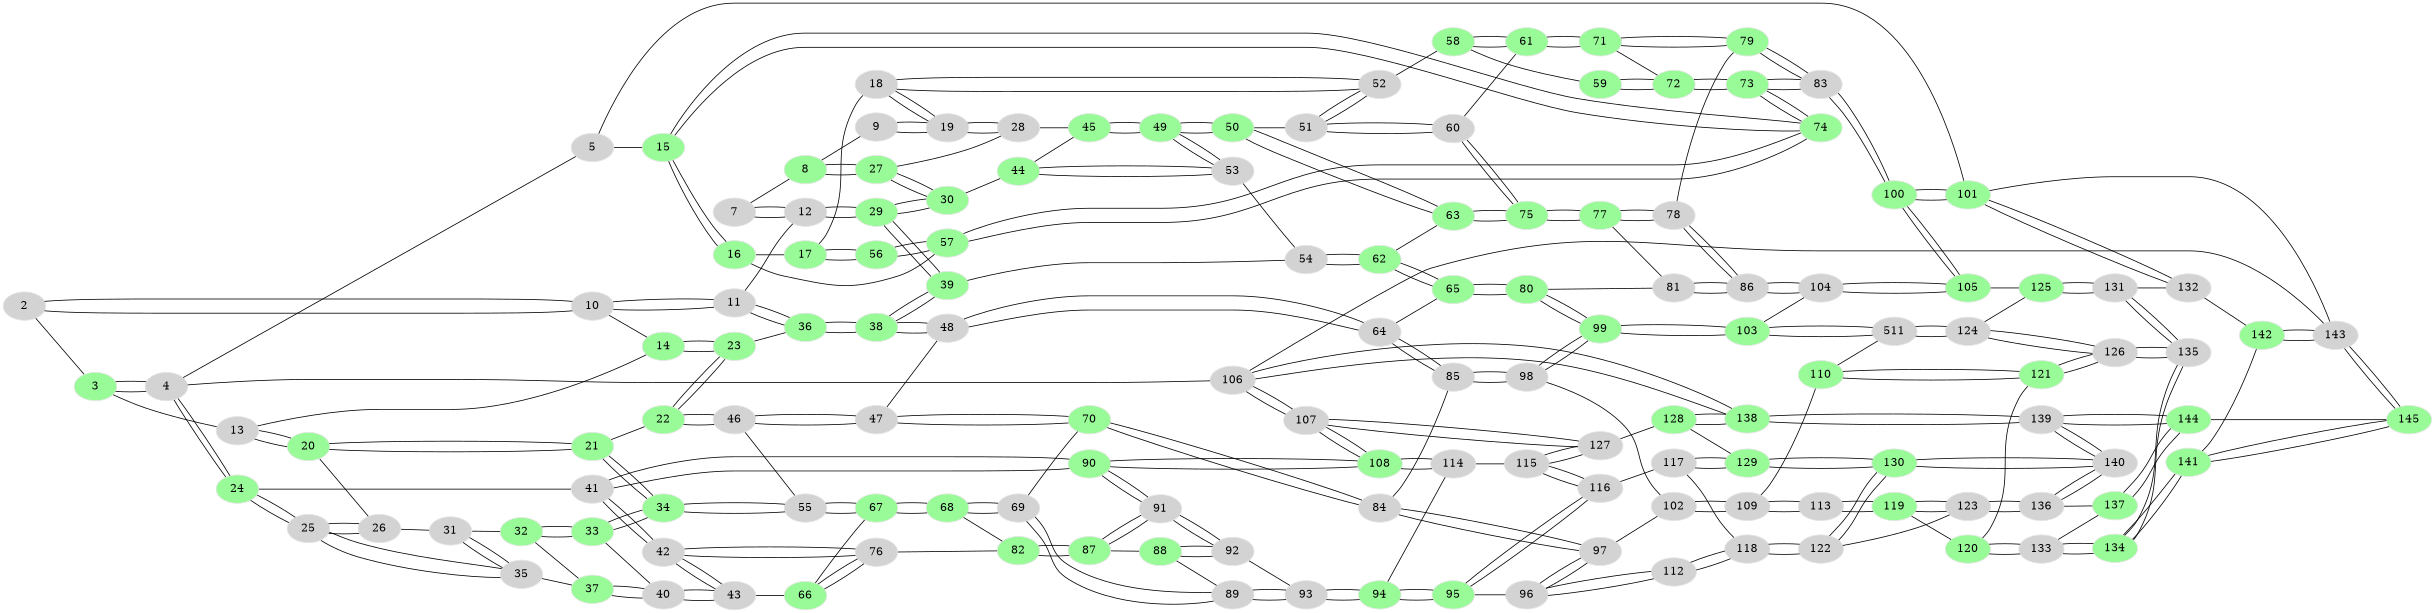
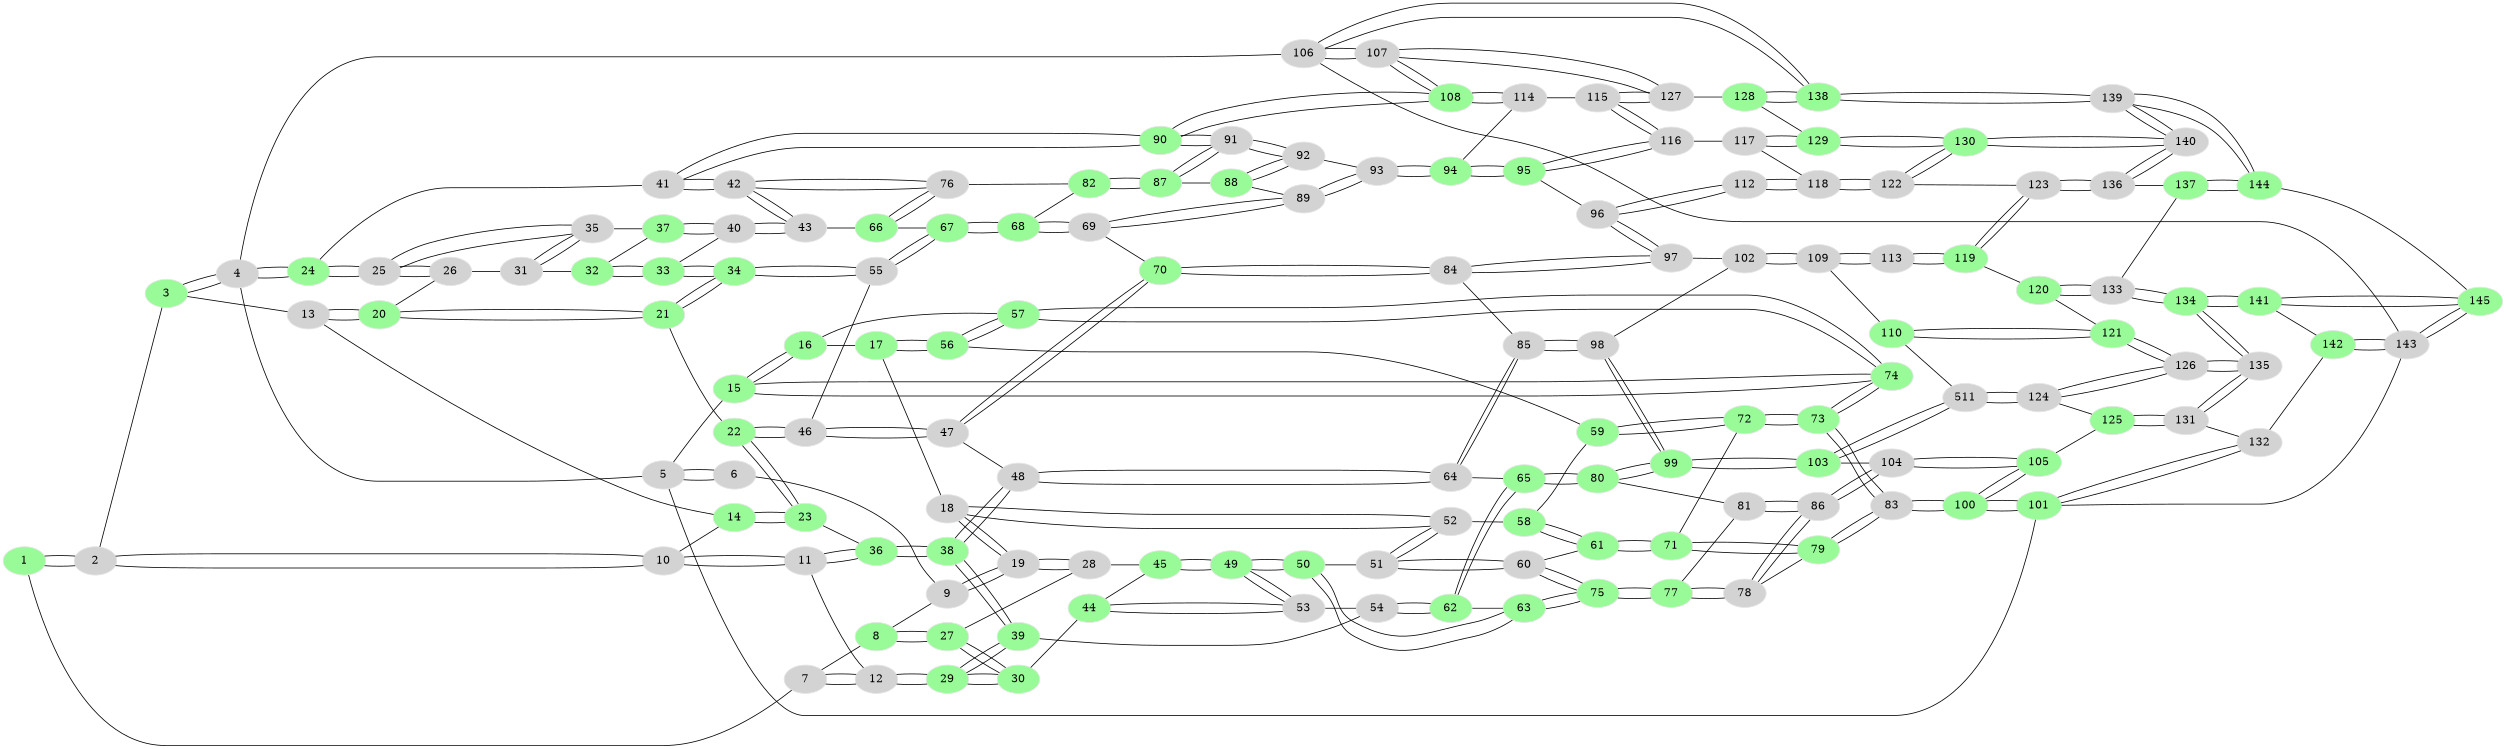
edge "56" -- "59": added
node "6": added
node "1": added
